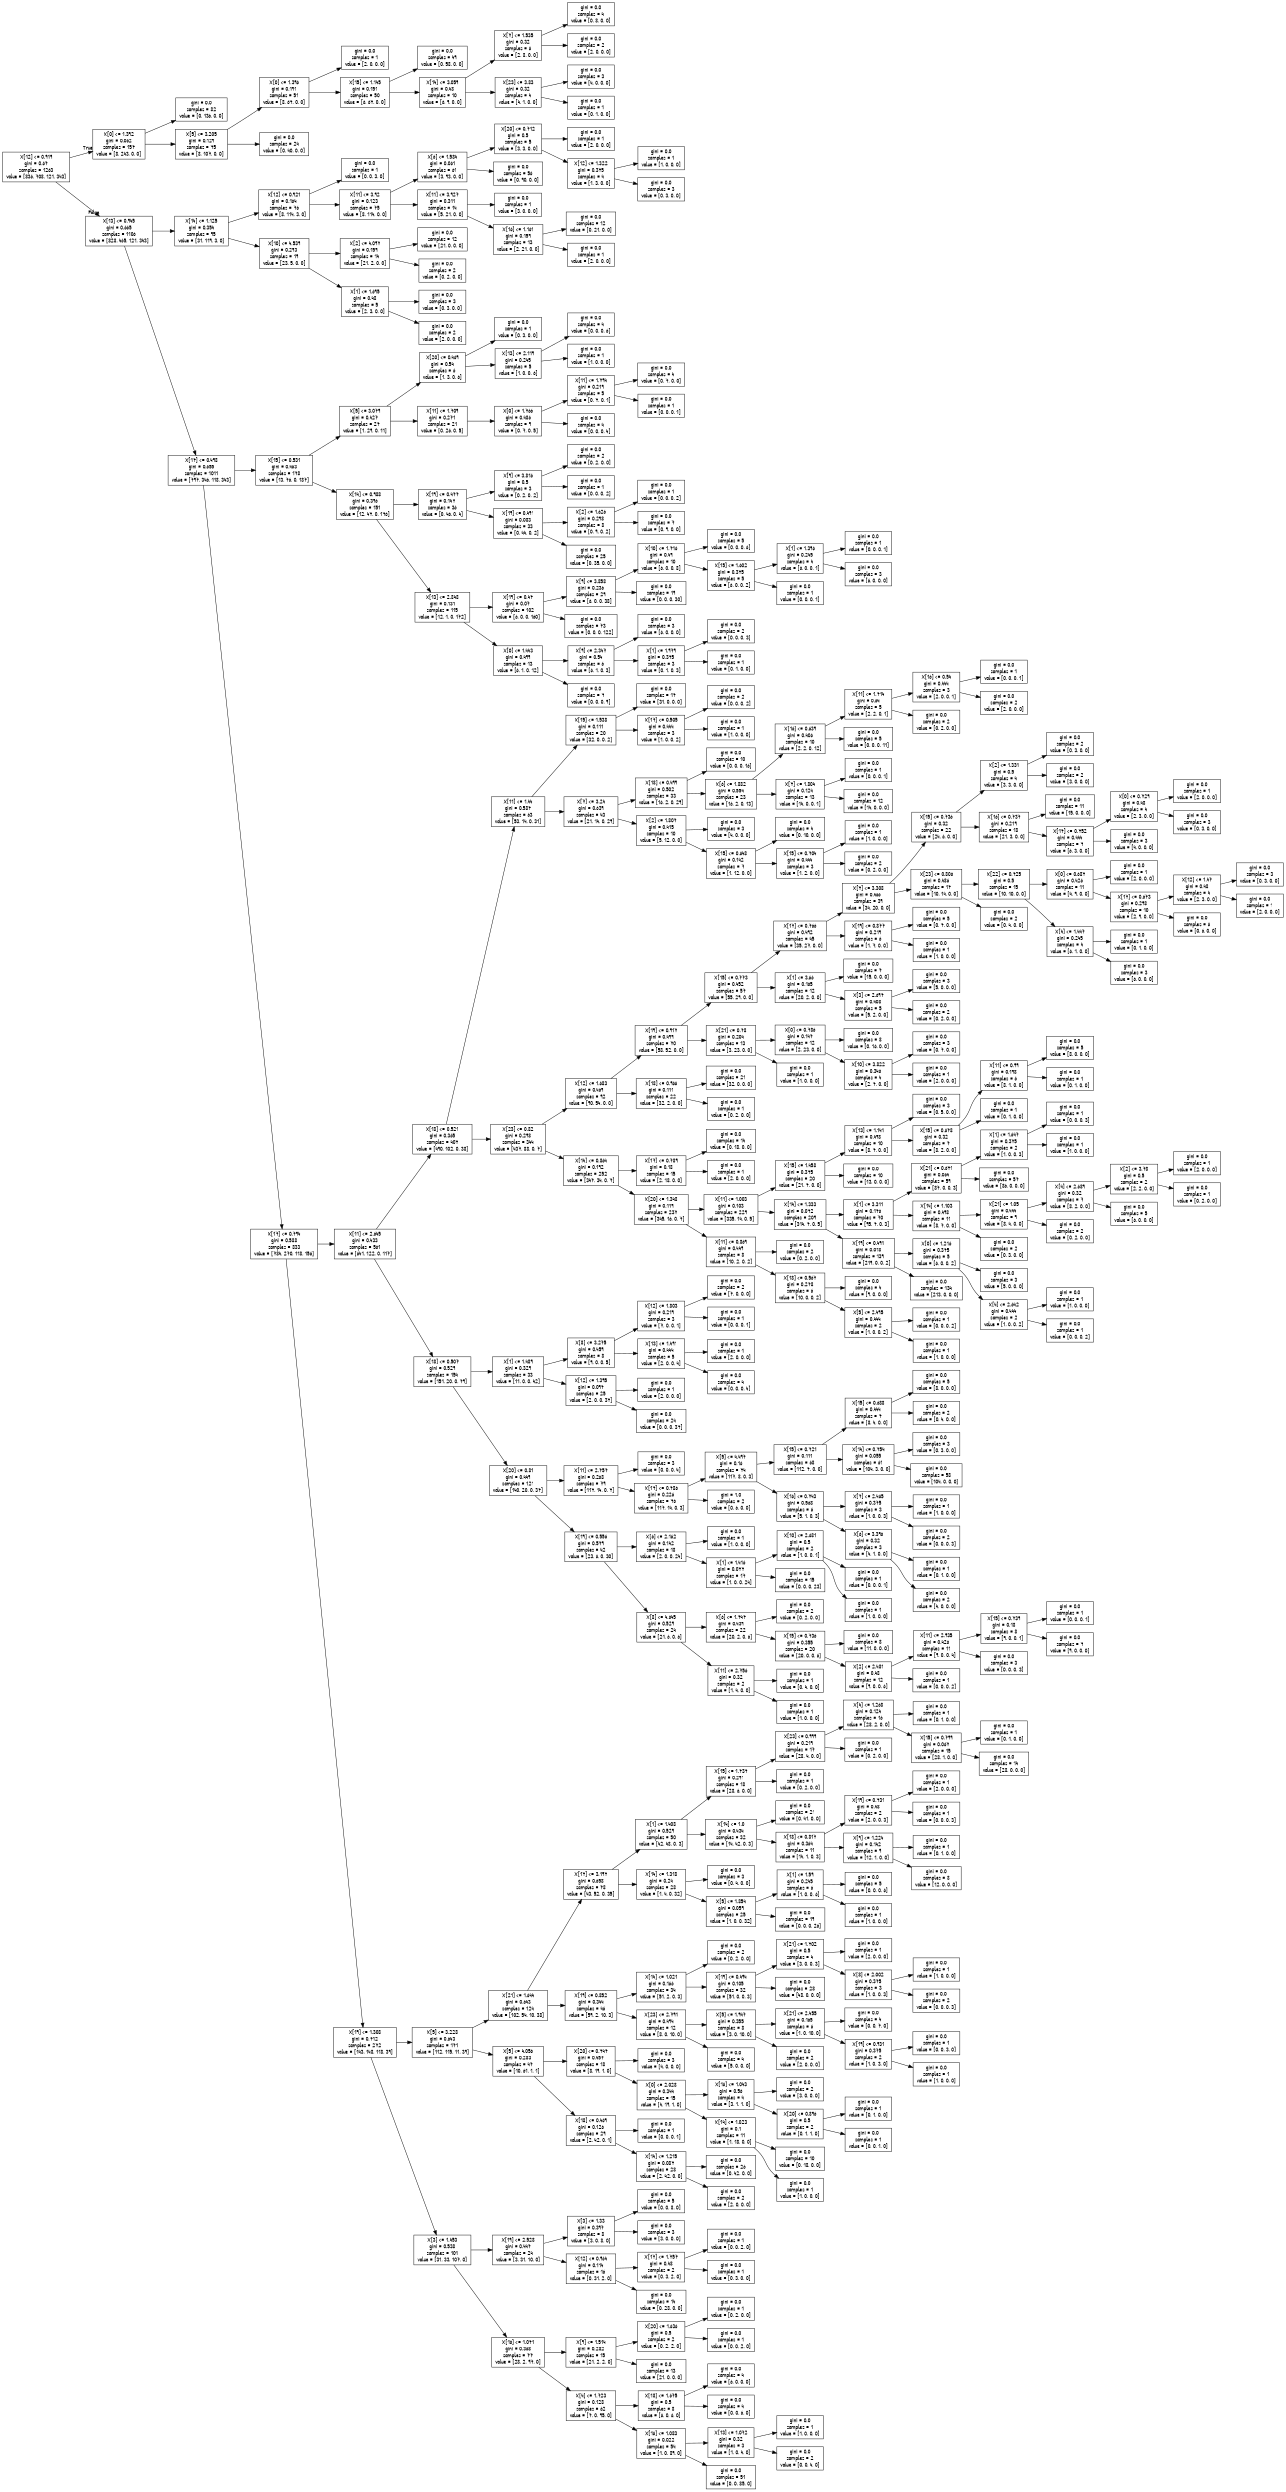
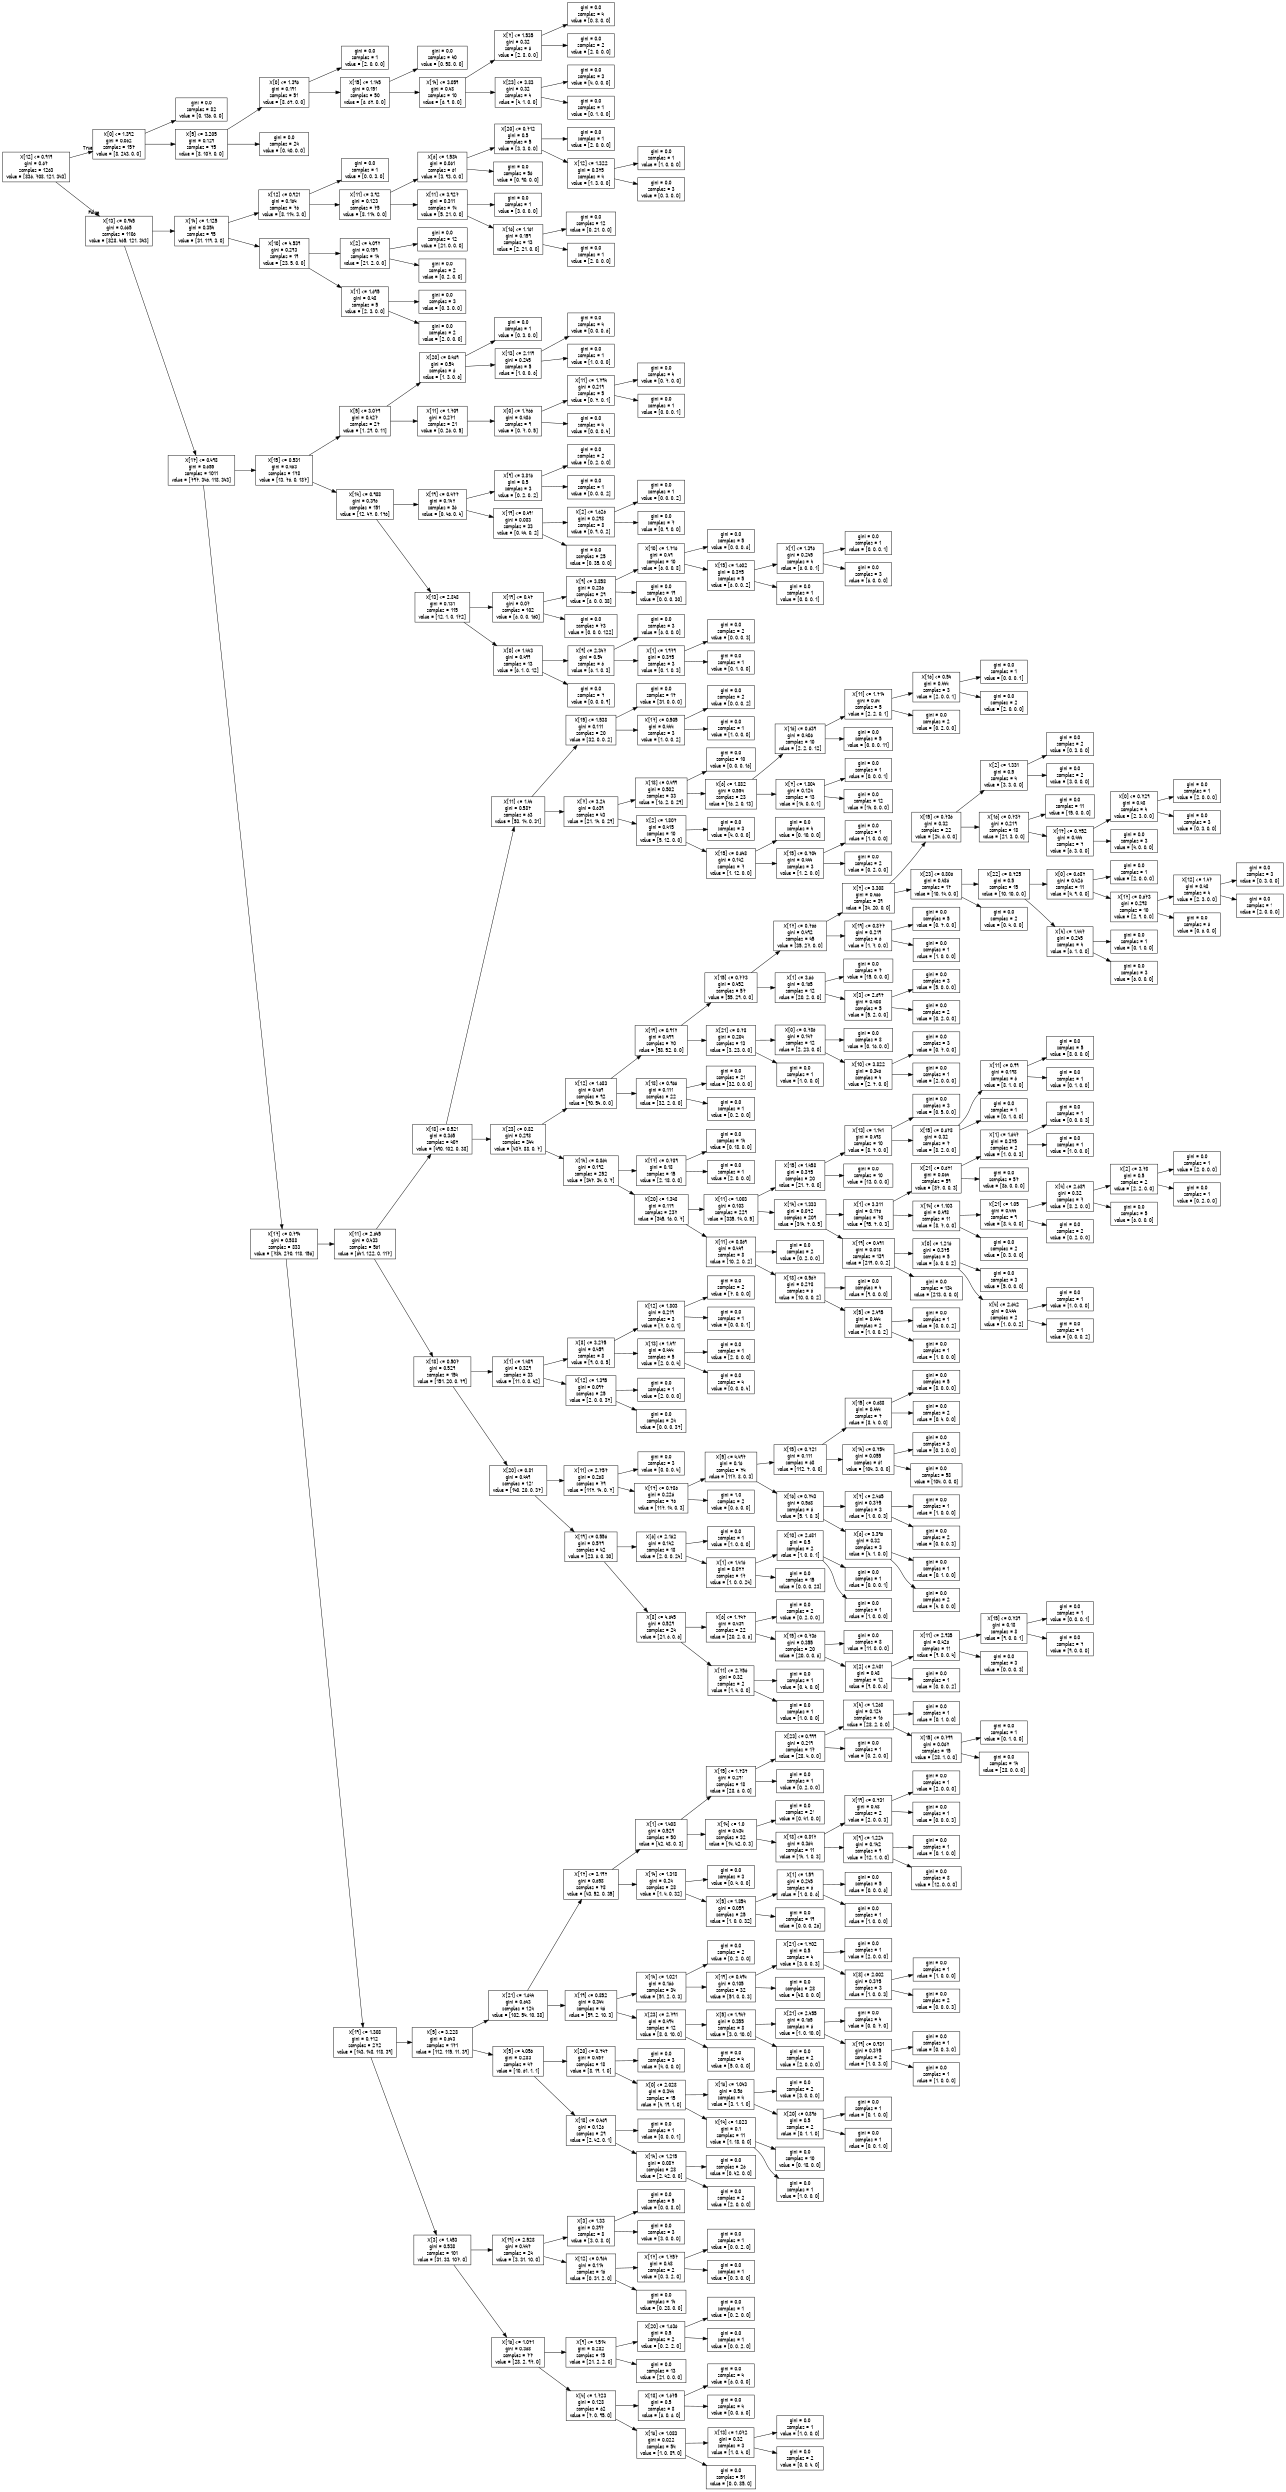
node "gini = 0.0 samples = 49 value = [0, 58, 0, 0]": label "gini = 0.0 samples = 49 value = [0, 58, 0, 0]" -> "gini = 0.0 samples = 40 value = [0, 58, 0, 0]"
